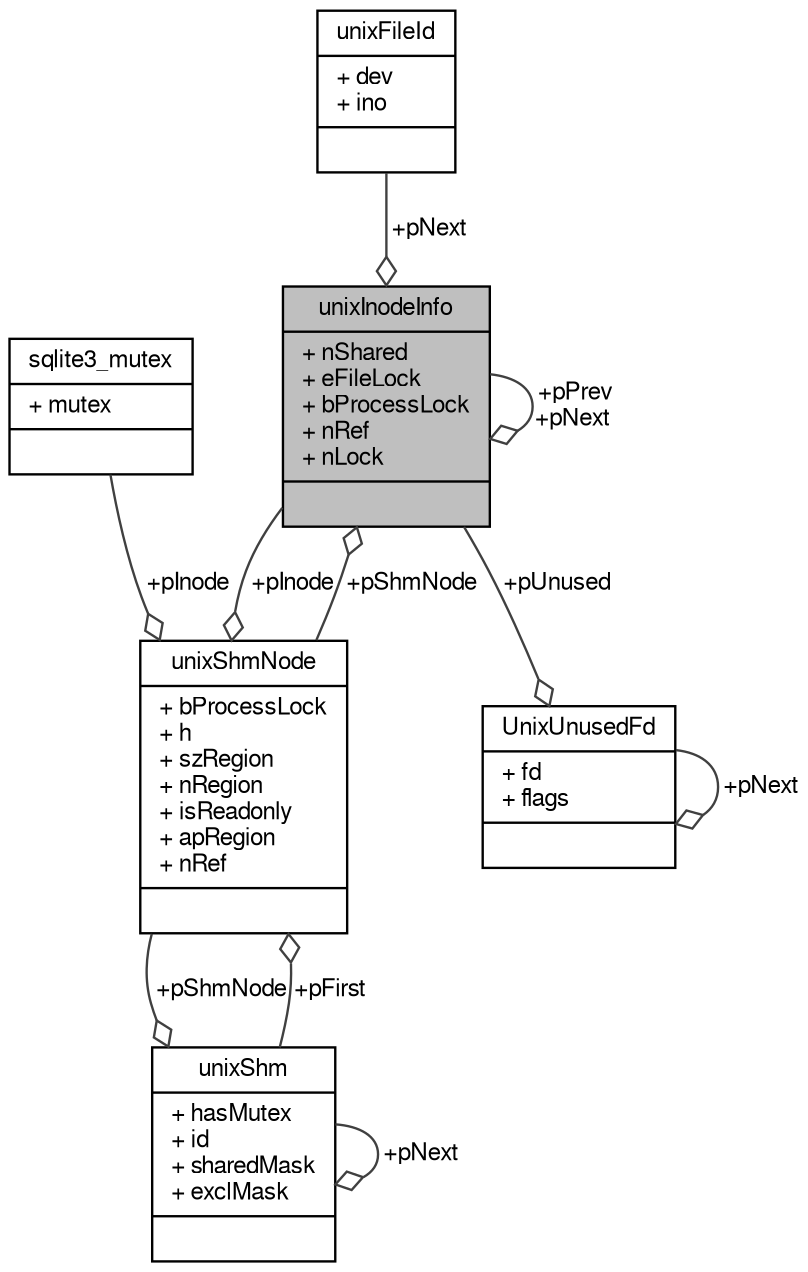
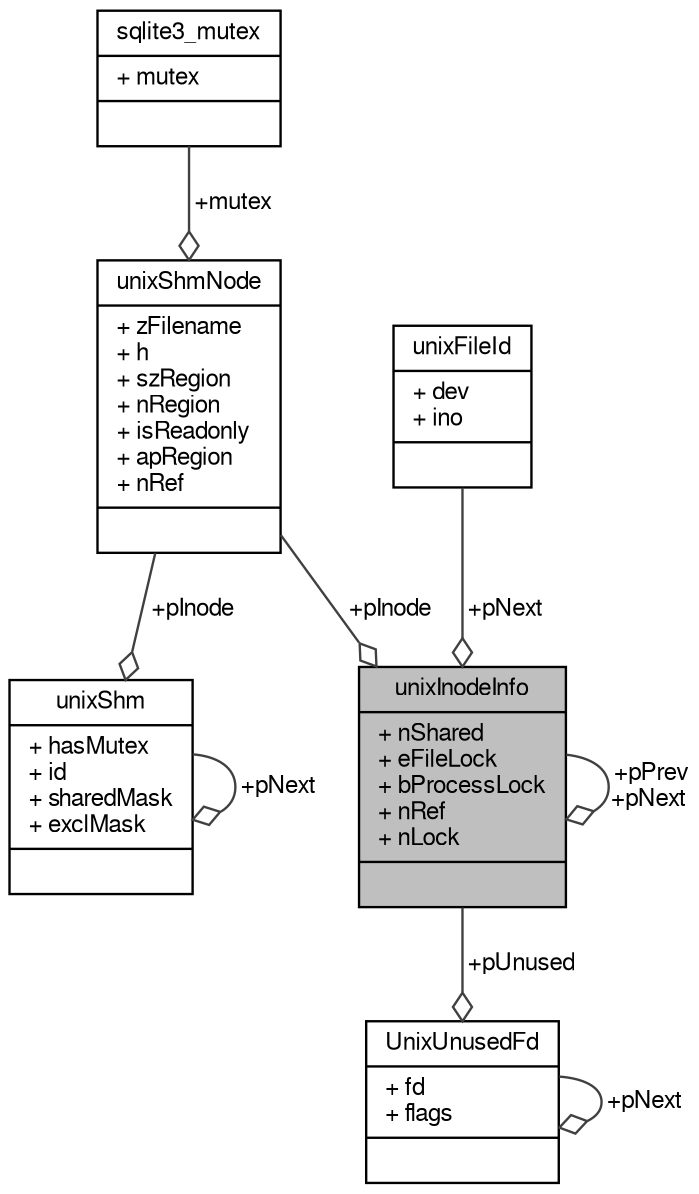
edge "unixInodeInfo" -> "unixShmNode": removed, label "+pInode"
edge "sqlite3_mutex" -> "unixShmNode": label " +pInode" -> " +mutex"
edge "unixShmNode" -> "unixInodeInfo": label " +pShmNode" -> " +pInode"
node "unixShmNode": text "+ bProcessLock" -> "+ zFilename"
edge "unixShmNode" -> "unixShm": label " +pShmNode" -> " +pInode"
edge "unixShm" -> "unixShmNode": removed, label "+pFirst"
